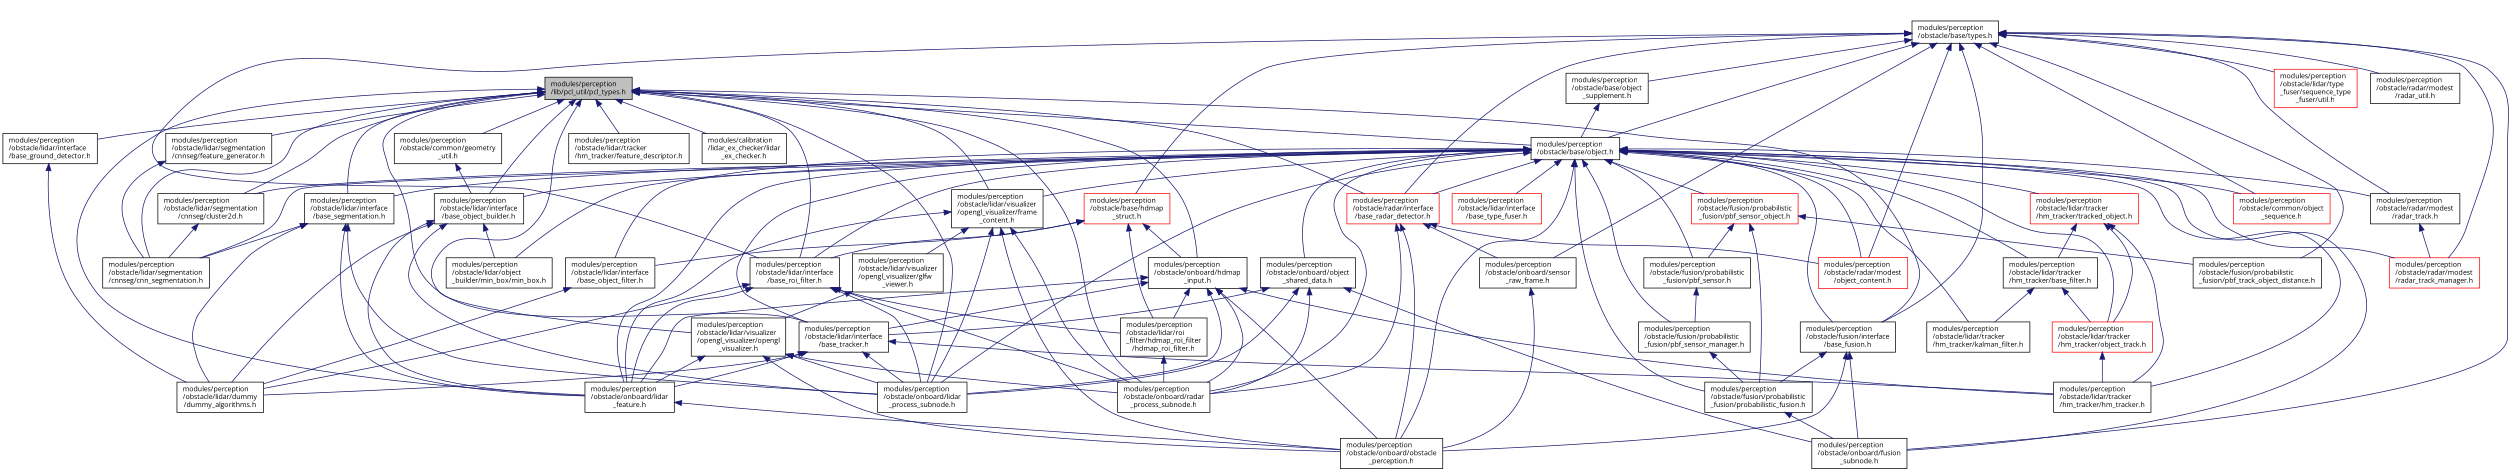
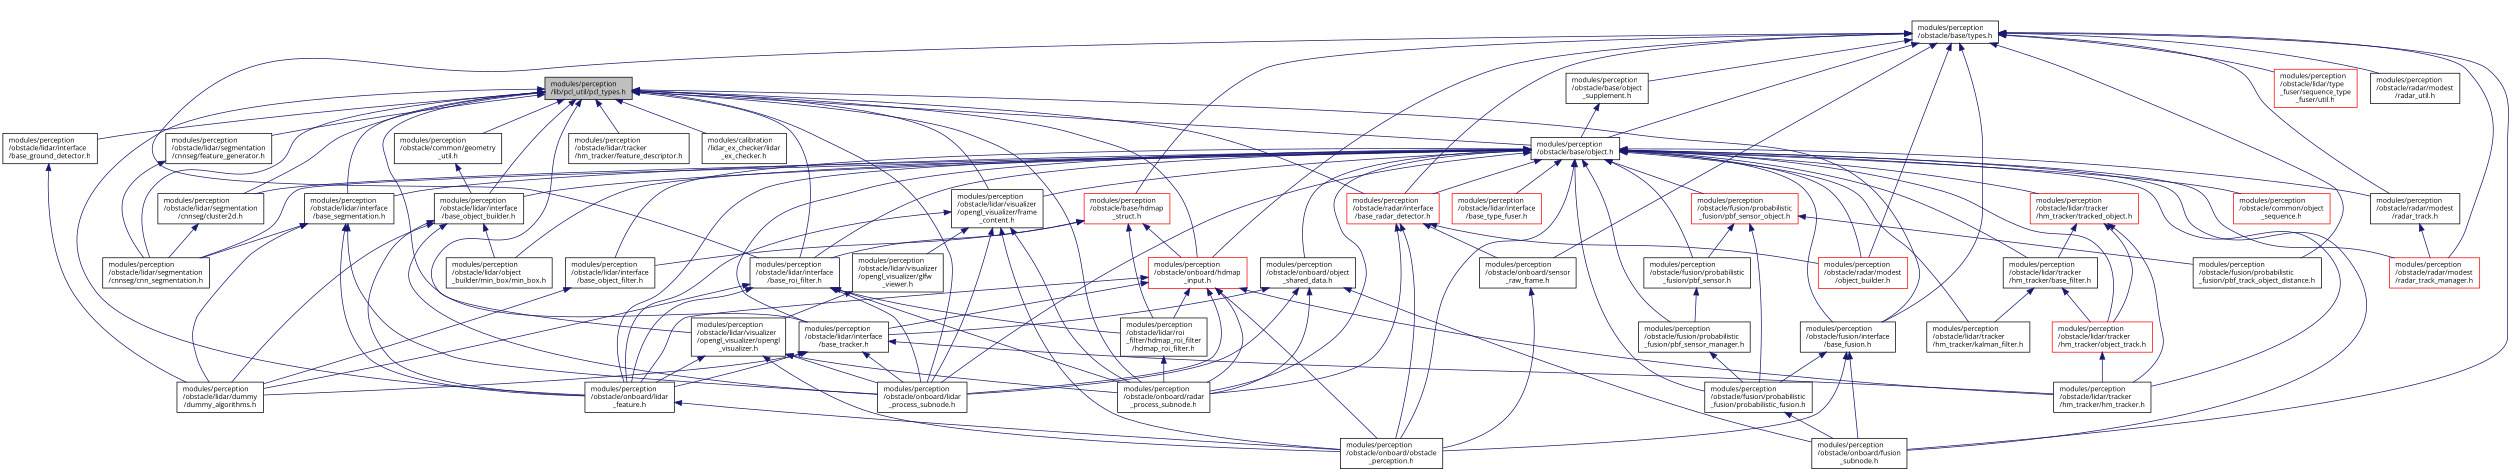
edge "modules/perception /obstacle/common/object _sequence.h" -> "modules/perception /obstacle/base/types.h": now "modules/perception /obstacle/onboard/hdmap _input.h" -> "modules/perception /obstacle/base/types.h"
node "modules/perception /obstacle/onboard/hdmap _input.h": color black -> red
node "modules/perception /obstacle/radar/modest /object_content.h": label "modules/perception /obstacle/radar/modest /object_content.h" -> "modules/perception /obstacle/radar/modest /object_builder.h"
